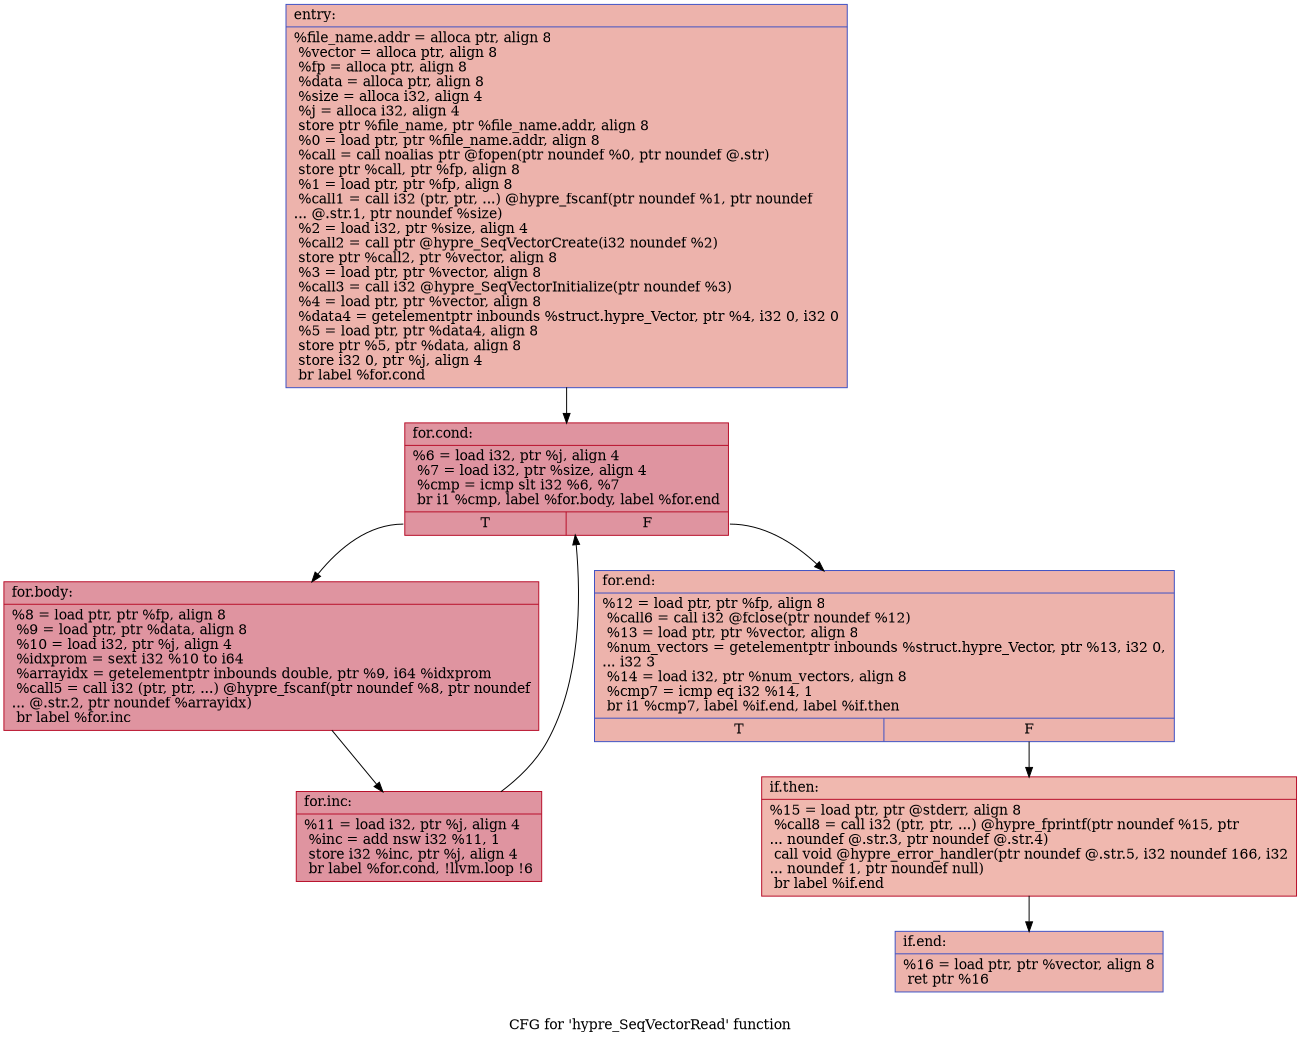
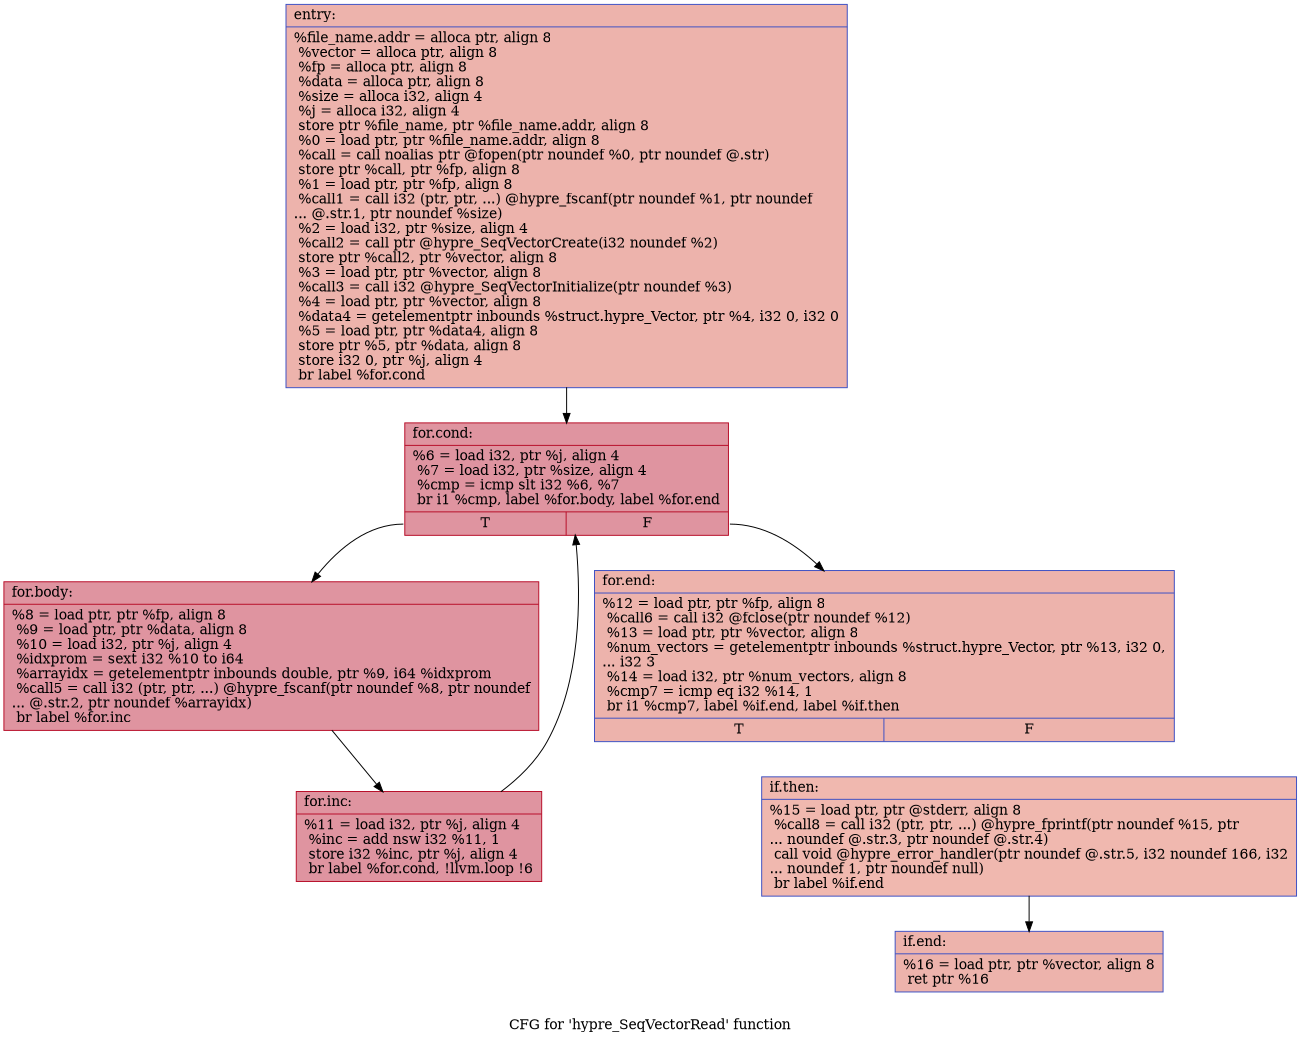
edge "for.end:" -> "if.then:": removed
node "if.then:": color #b70d28ff -> #3d50c3ff
